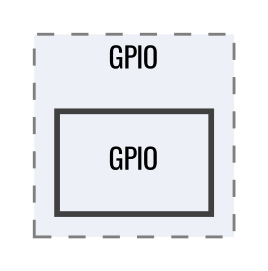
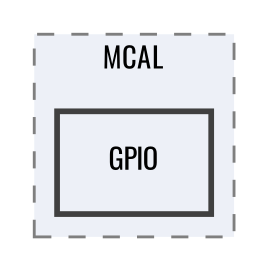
cluster "GPIO": label "GPIO" -> "MCAL"
